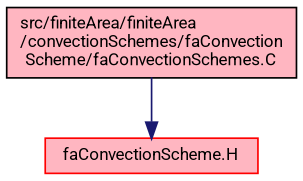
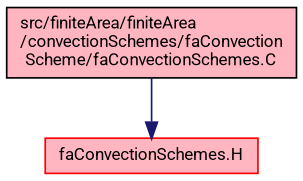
node "faConvectionScheme.H": label "faConvectionScheme.H" -> "faConvectionSchemes.H"
